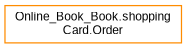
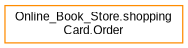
node "Online_Book_Book.shopping Card.Order": label "Online_Book_Book.shopping Card.Order" -> "Online_Book_Store.shopping Card.Order"
